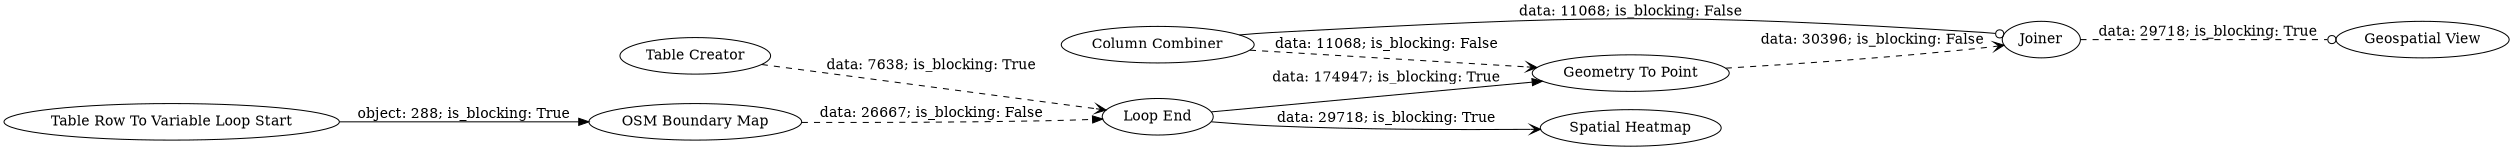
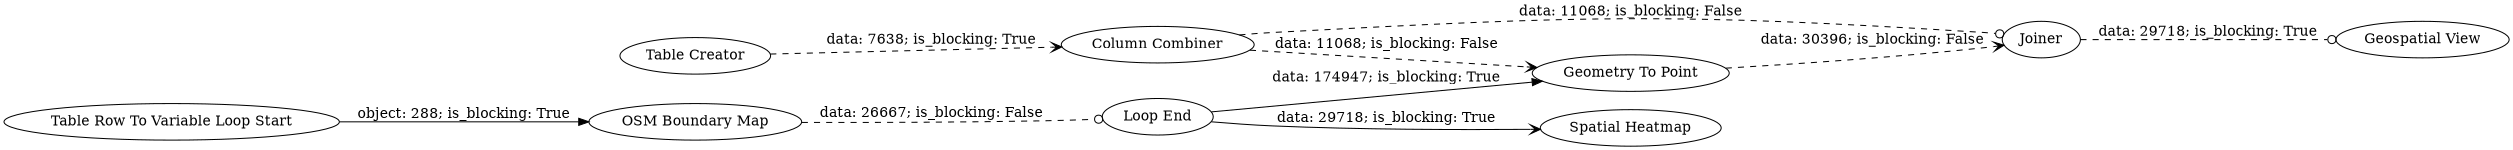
edge "Column Combiner" -> "Joiner": style solid -> dashed
edge "Table Creator" -> "Loop End": now "Table Creator" -> "Column Combiner"
edge "OSM Boundary Map" -> "Loop End": arrowhead normal -> odot
